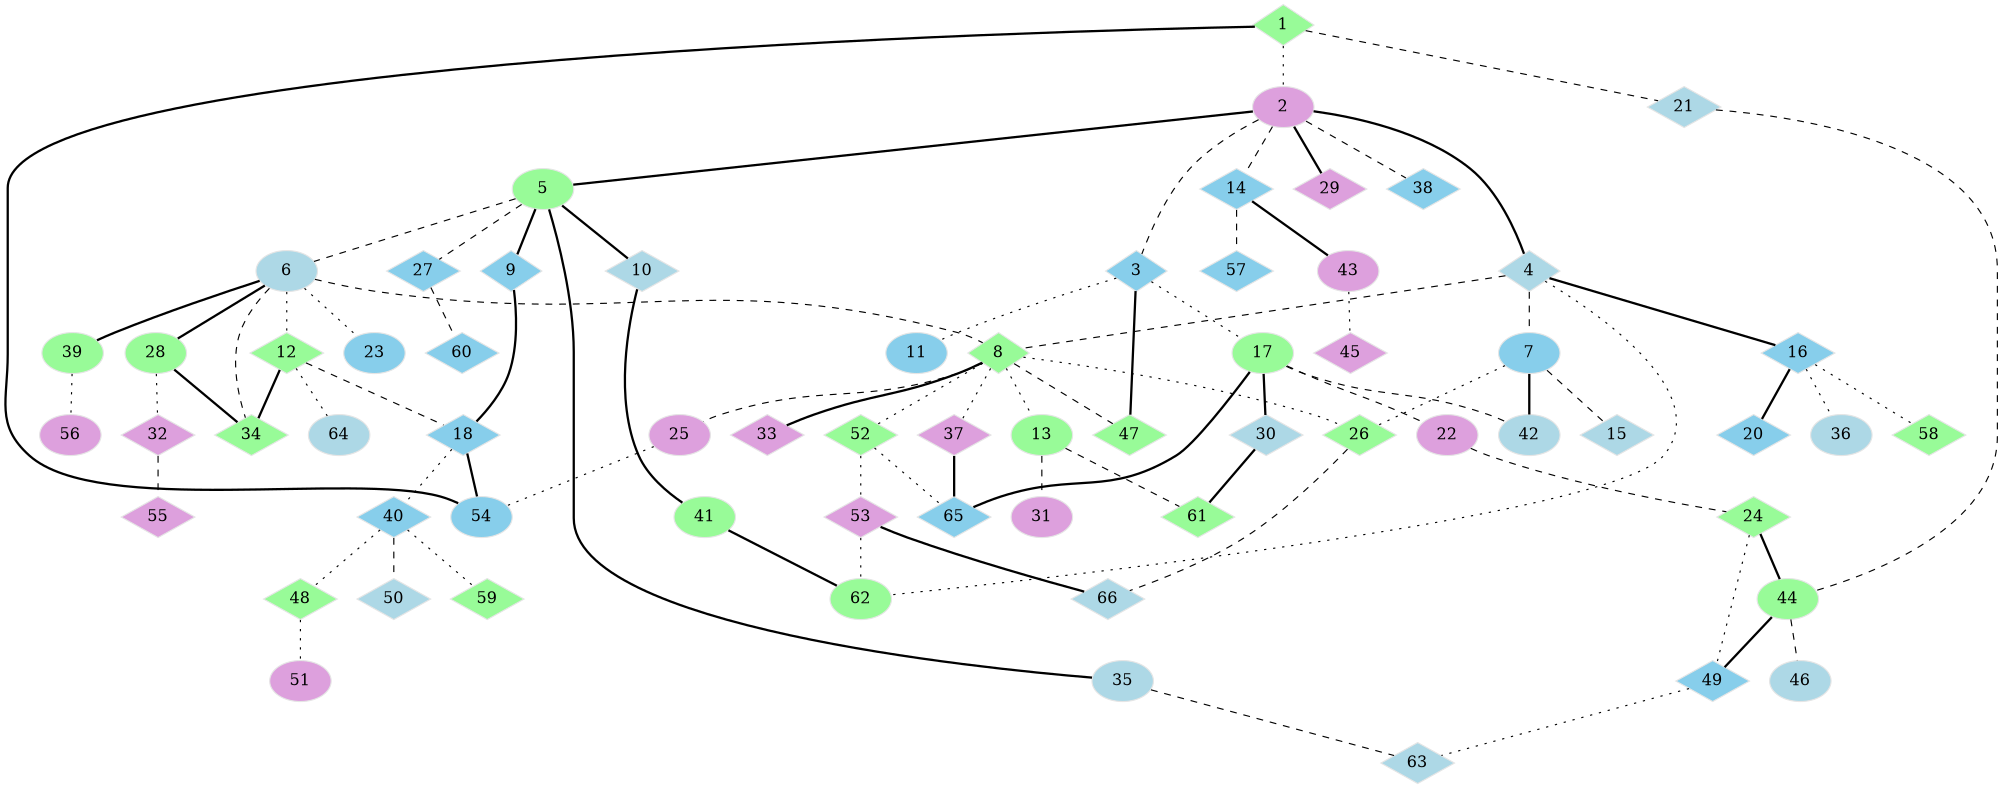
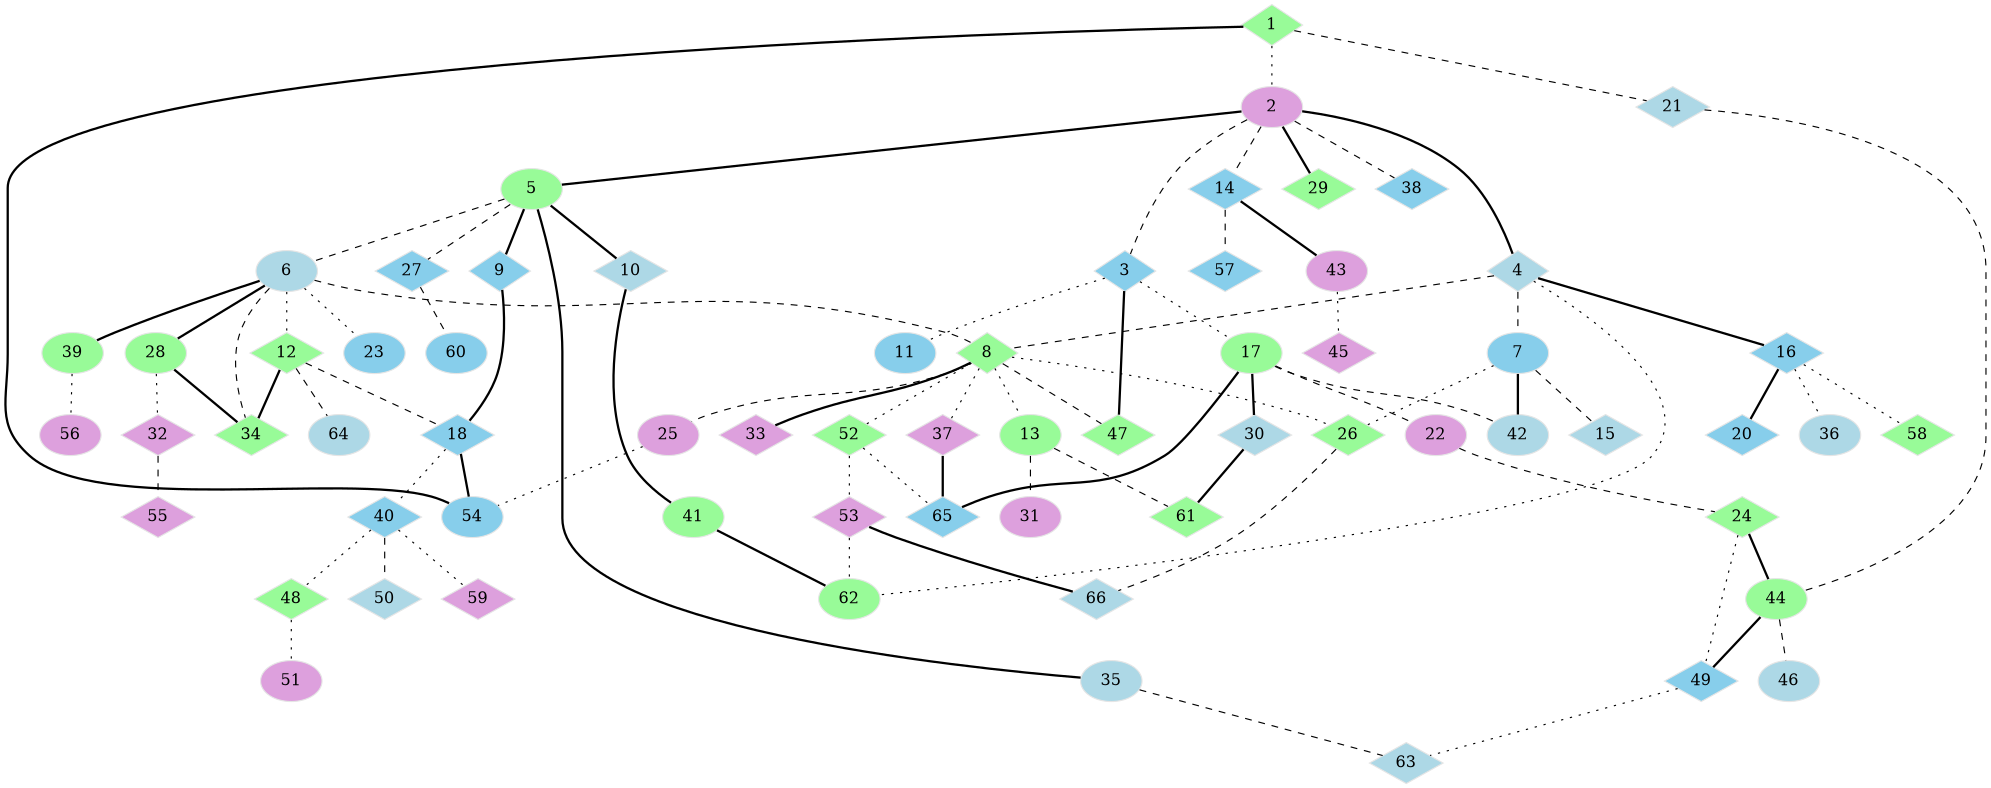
node "29": fillcolor plum -> palegreen
node "60": shape diamond -> ellipse
edge "12" -- "64": style dotted -> dashed
node "59": fillcolor palegreen -> plum
